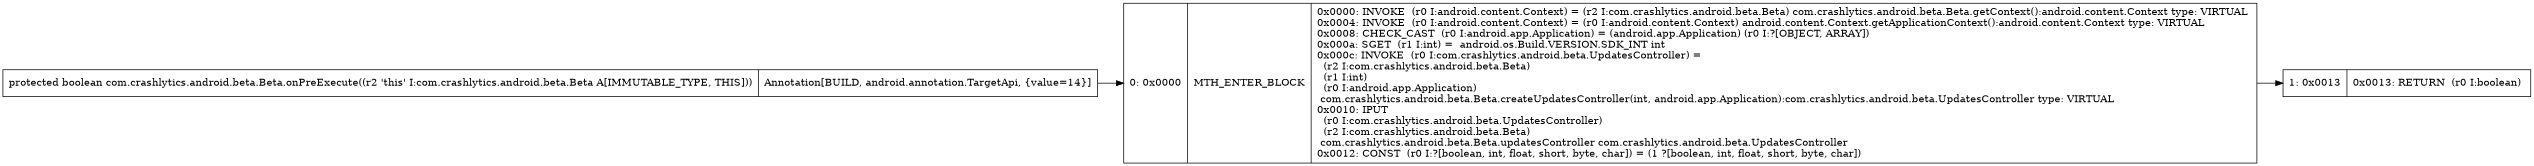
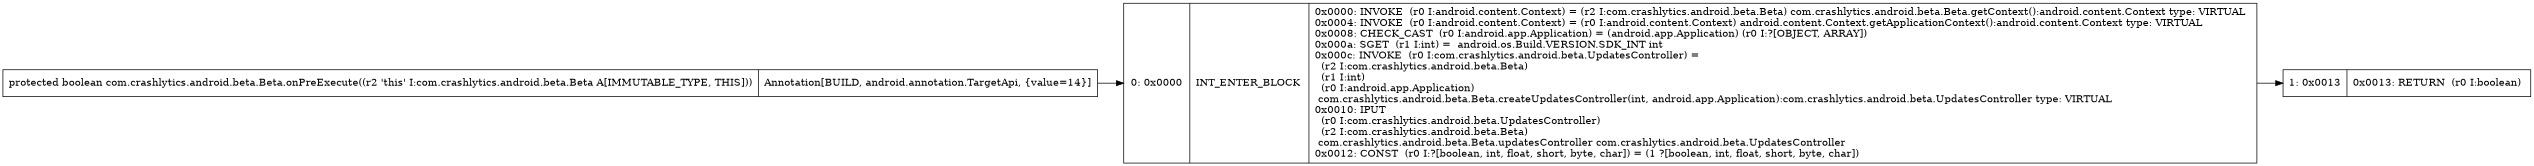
node "0: 0x0000": text "MTH_ENTER_BLOCK" -> "INT_ENTER_BLOCK"
